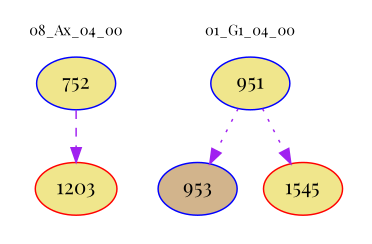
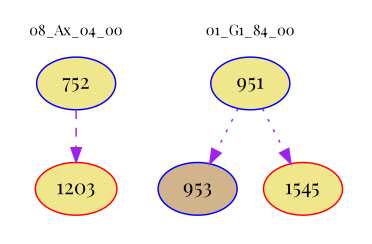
cluster "01_G1_04_00": label "01_G1_04_00" -> "01_G1_84_00"
